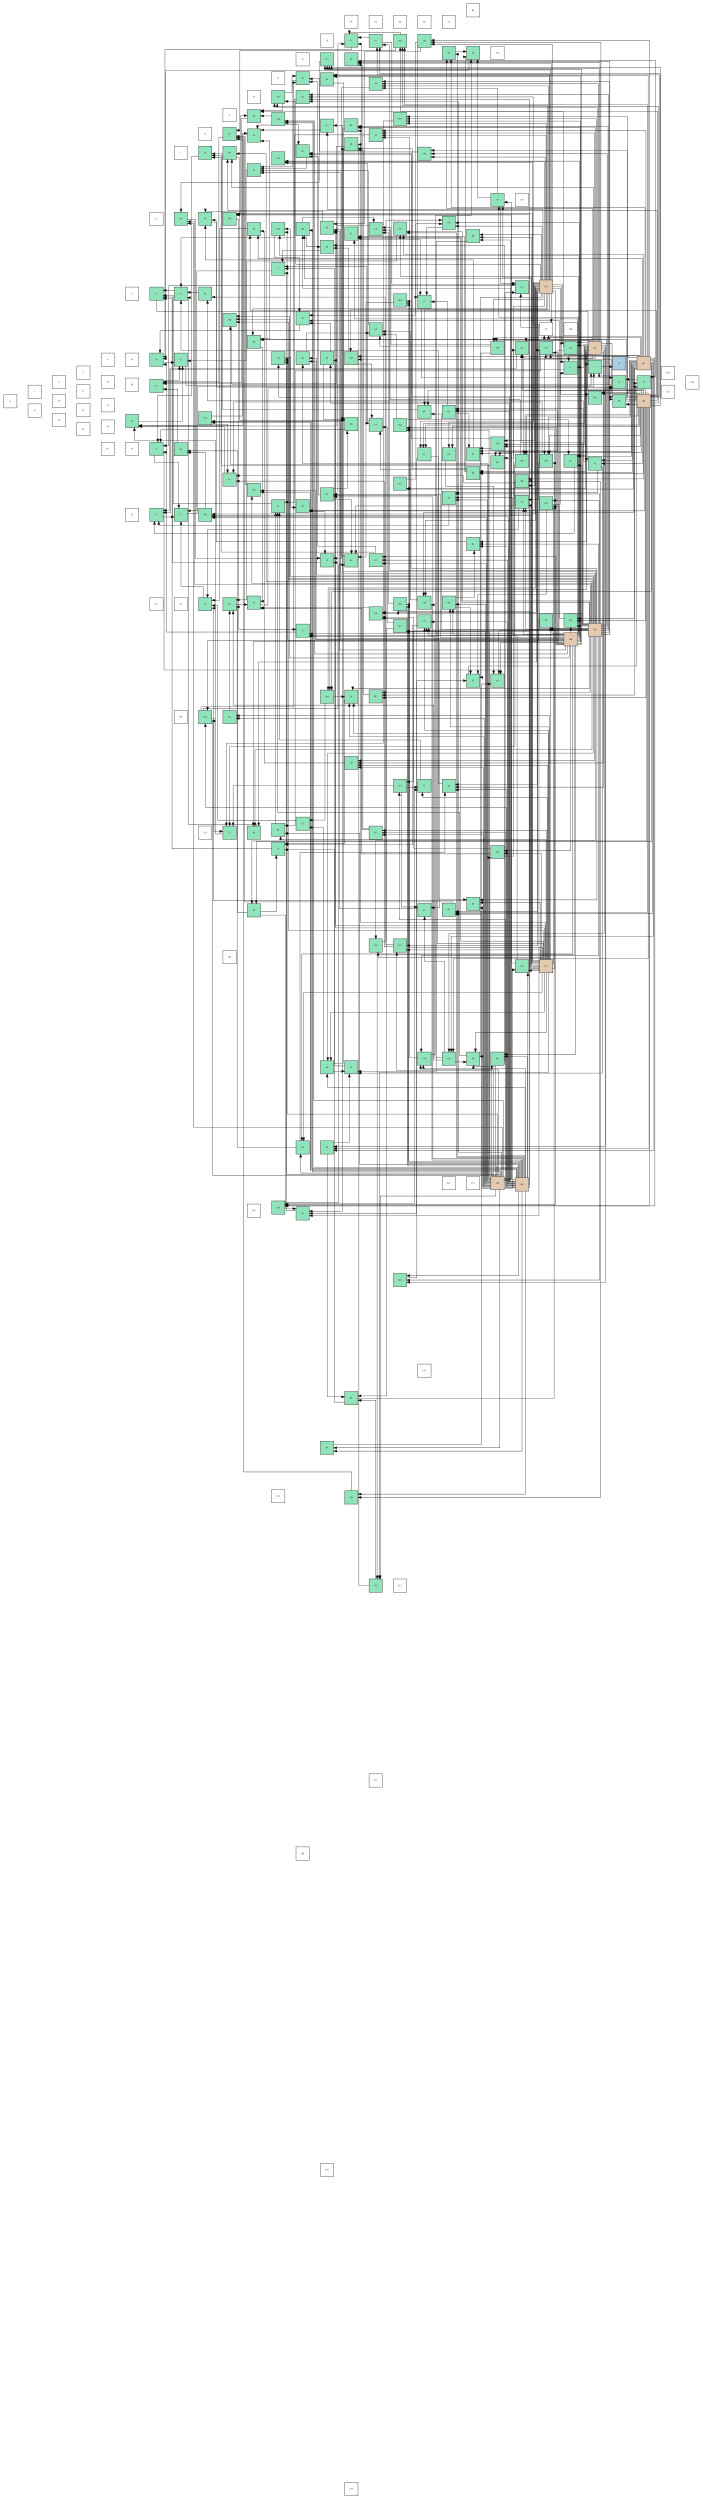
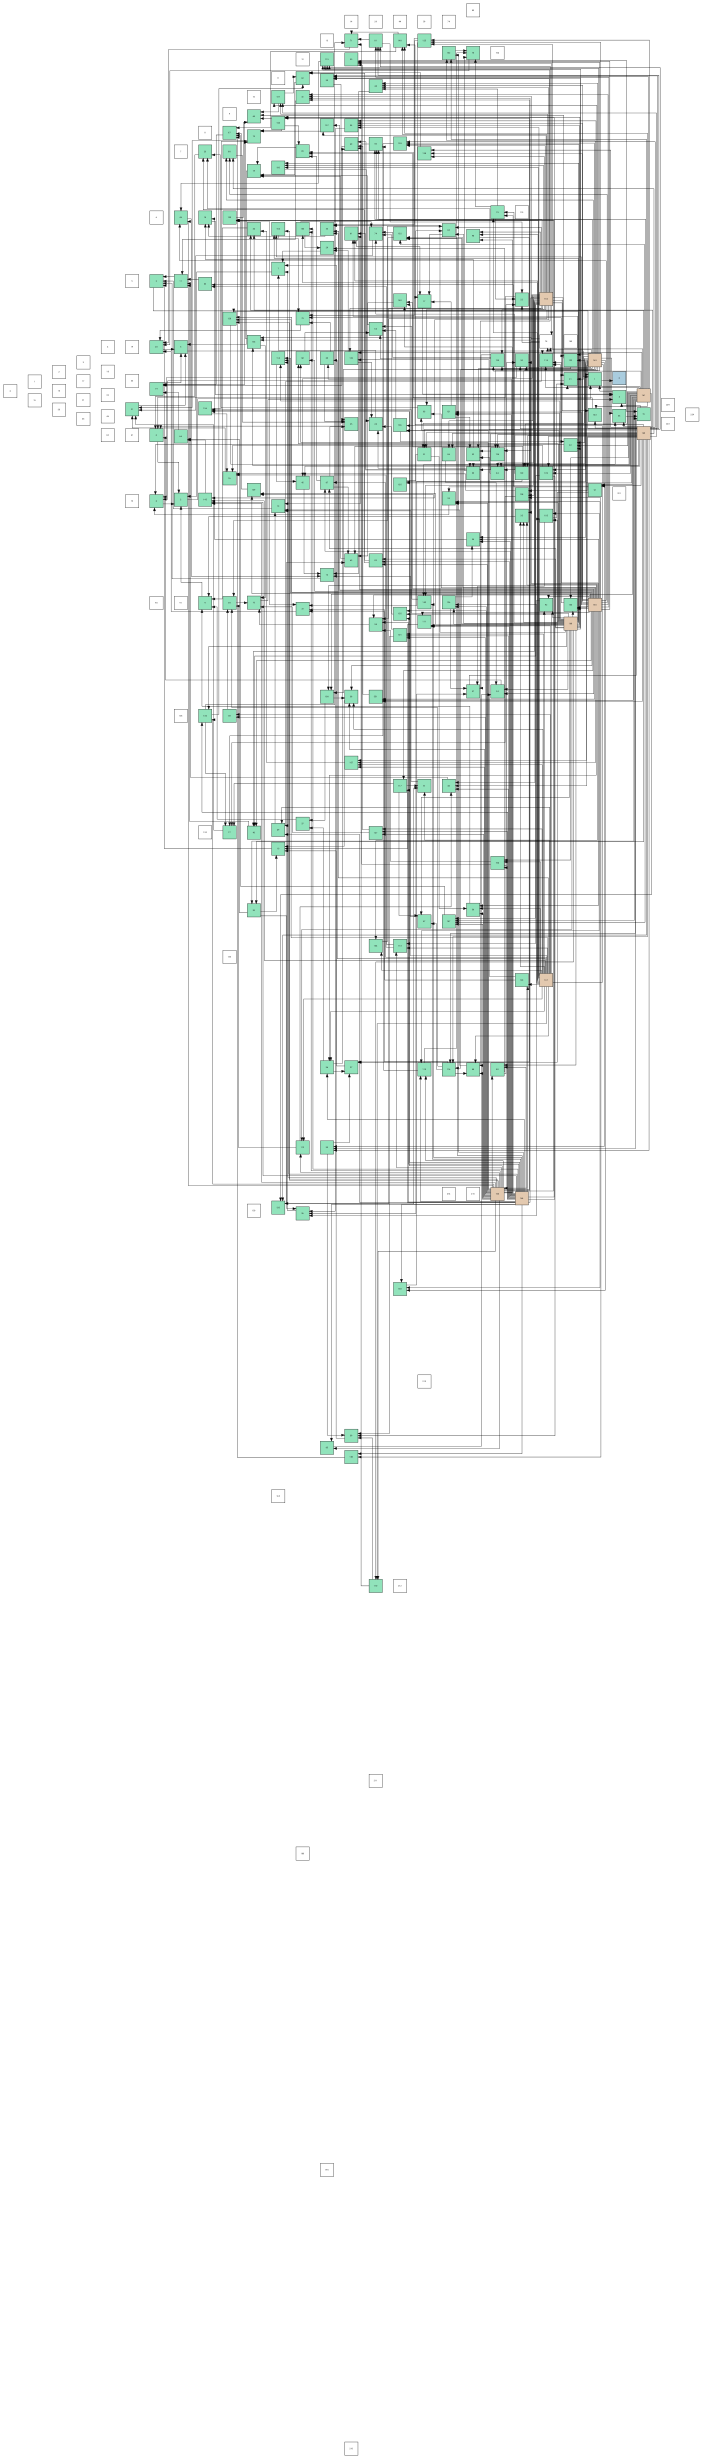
node "221": added
edge "166" -> "123": reversed
edge "39" -> "109": reversed
